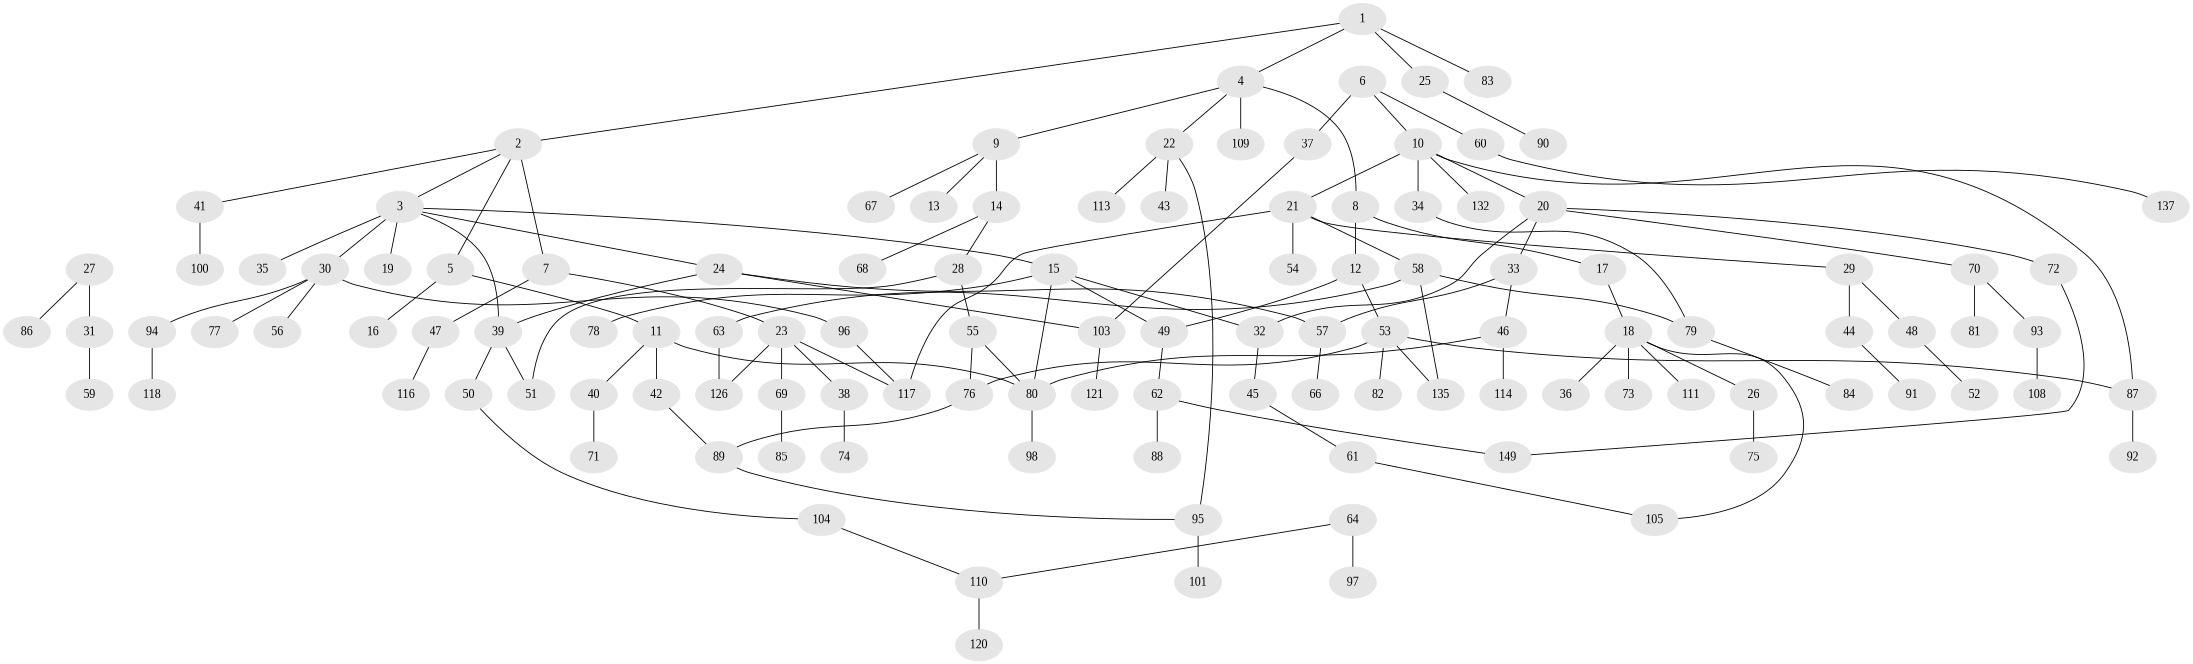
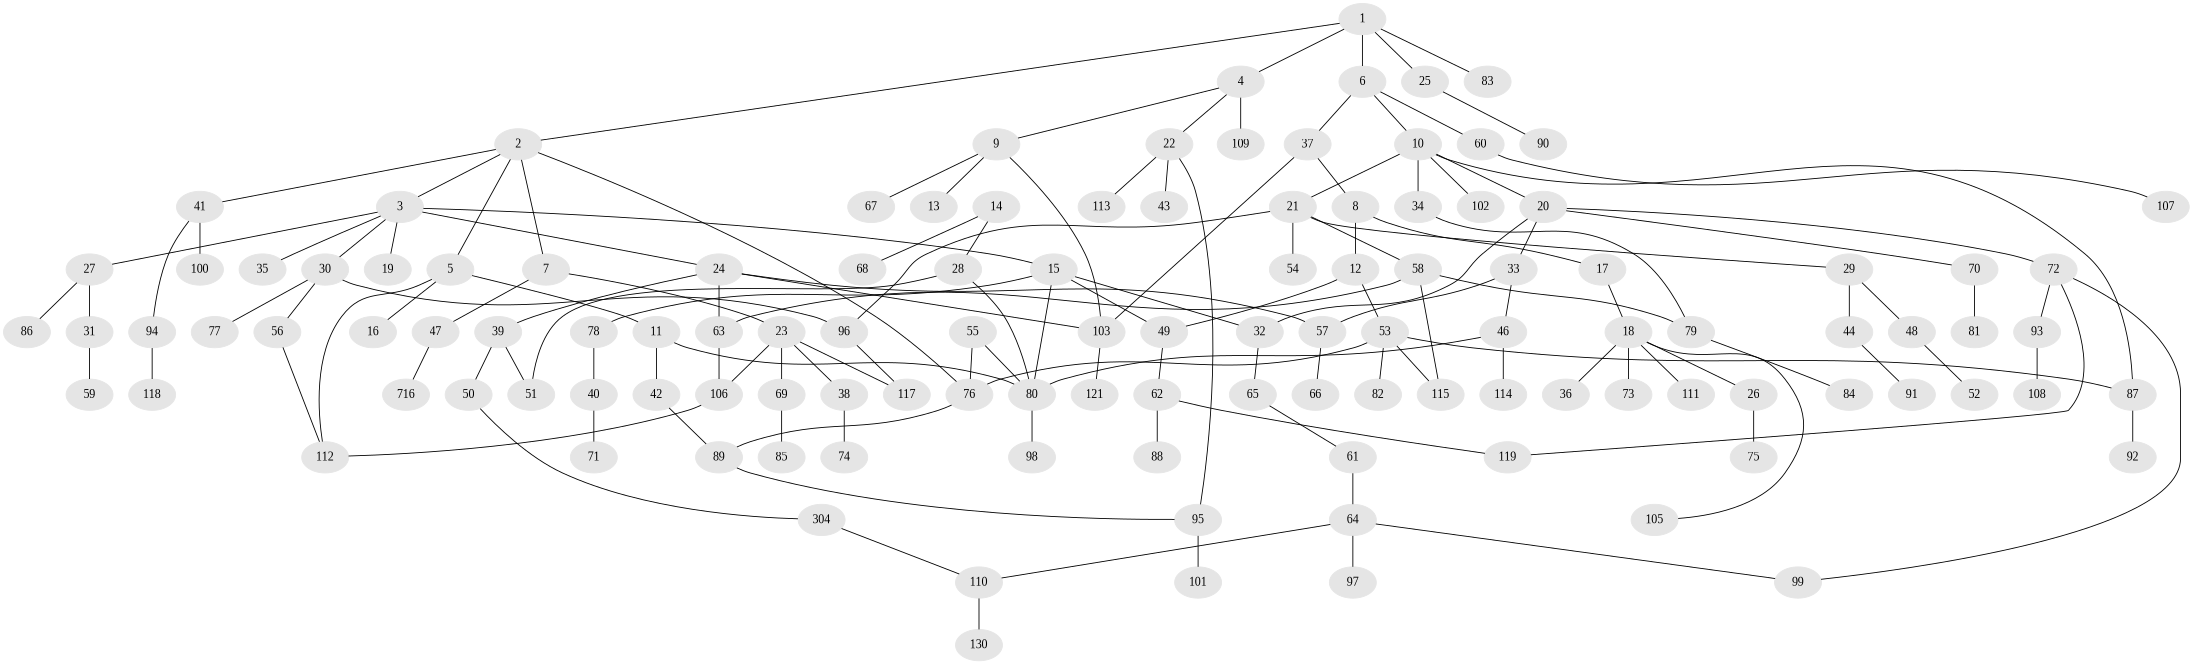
edge "1" -- "6": added
edge "4" -- "8": now "37" -- "8"
edge "9" -- "14": now "9" -- "103"
node "132": label "132" -> "102"
node "137": label "137" -> "107"
edge "21" -- "117": now "21" -- "96"
edge "2" -- "76": added
edge "3" -- "39": now "3" -- "27"
edge "30" -- "94": now "41" -- "94"
edge "24" -- "63": added
edge "28" -- "55": now "28" -- "80"
edge "70" -- "93": now "72" -- "93"
edge "11" -- "40": now "78" -- "40"
node "116": label "116" -> "716"
node "126": label "126" -> "106"
node "45": label "45" -> "65"
node "135": label "135" -> "115"
node "112": added
node "149": label "149" -> "119"
edge "61" -- "105": now "61" -- "64"
node "104": label "104" -> "304"
node "99": added
node "120": label "120" -> "130"
